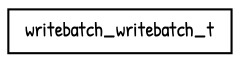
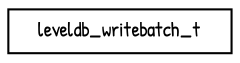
node "writebatch_writebatch_t": label "writebatch_writebatch_t" -> "leveldb_writebatch_t"
